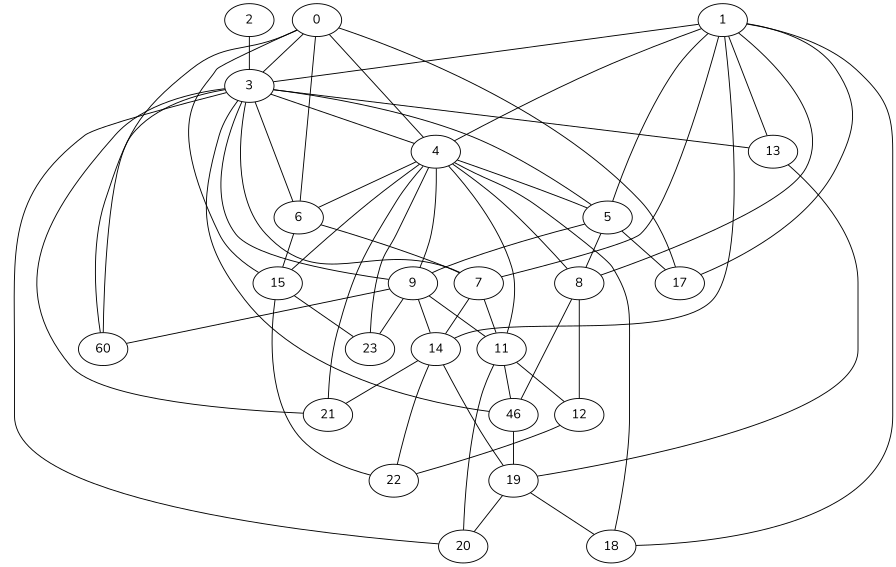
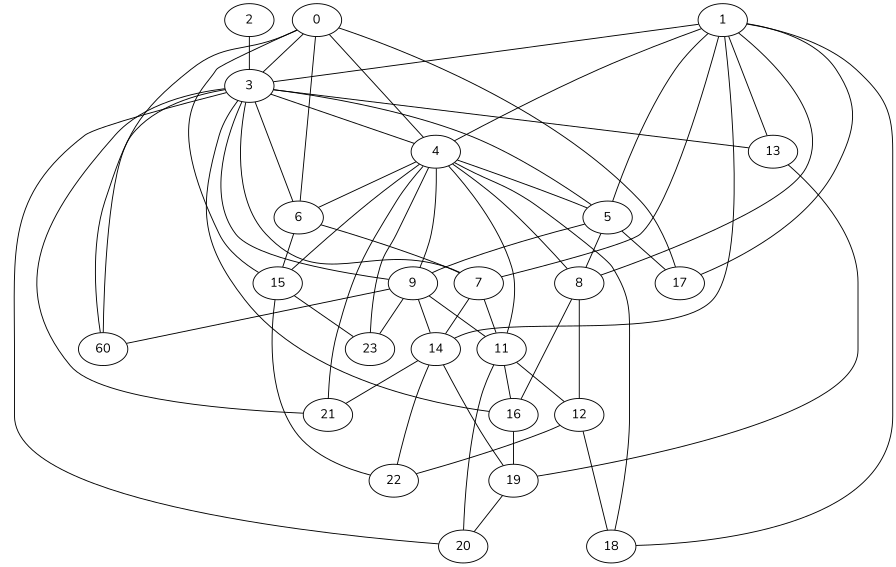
node "46": label "46" -> "16"
edge "19" -- "18": now "12" -- "18"
